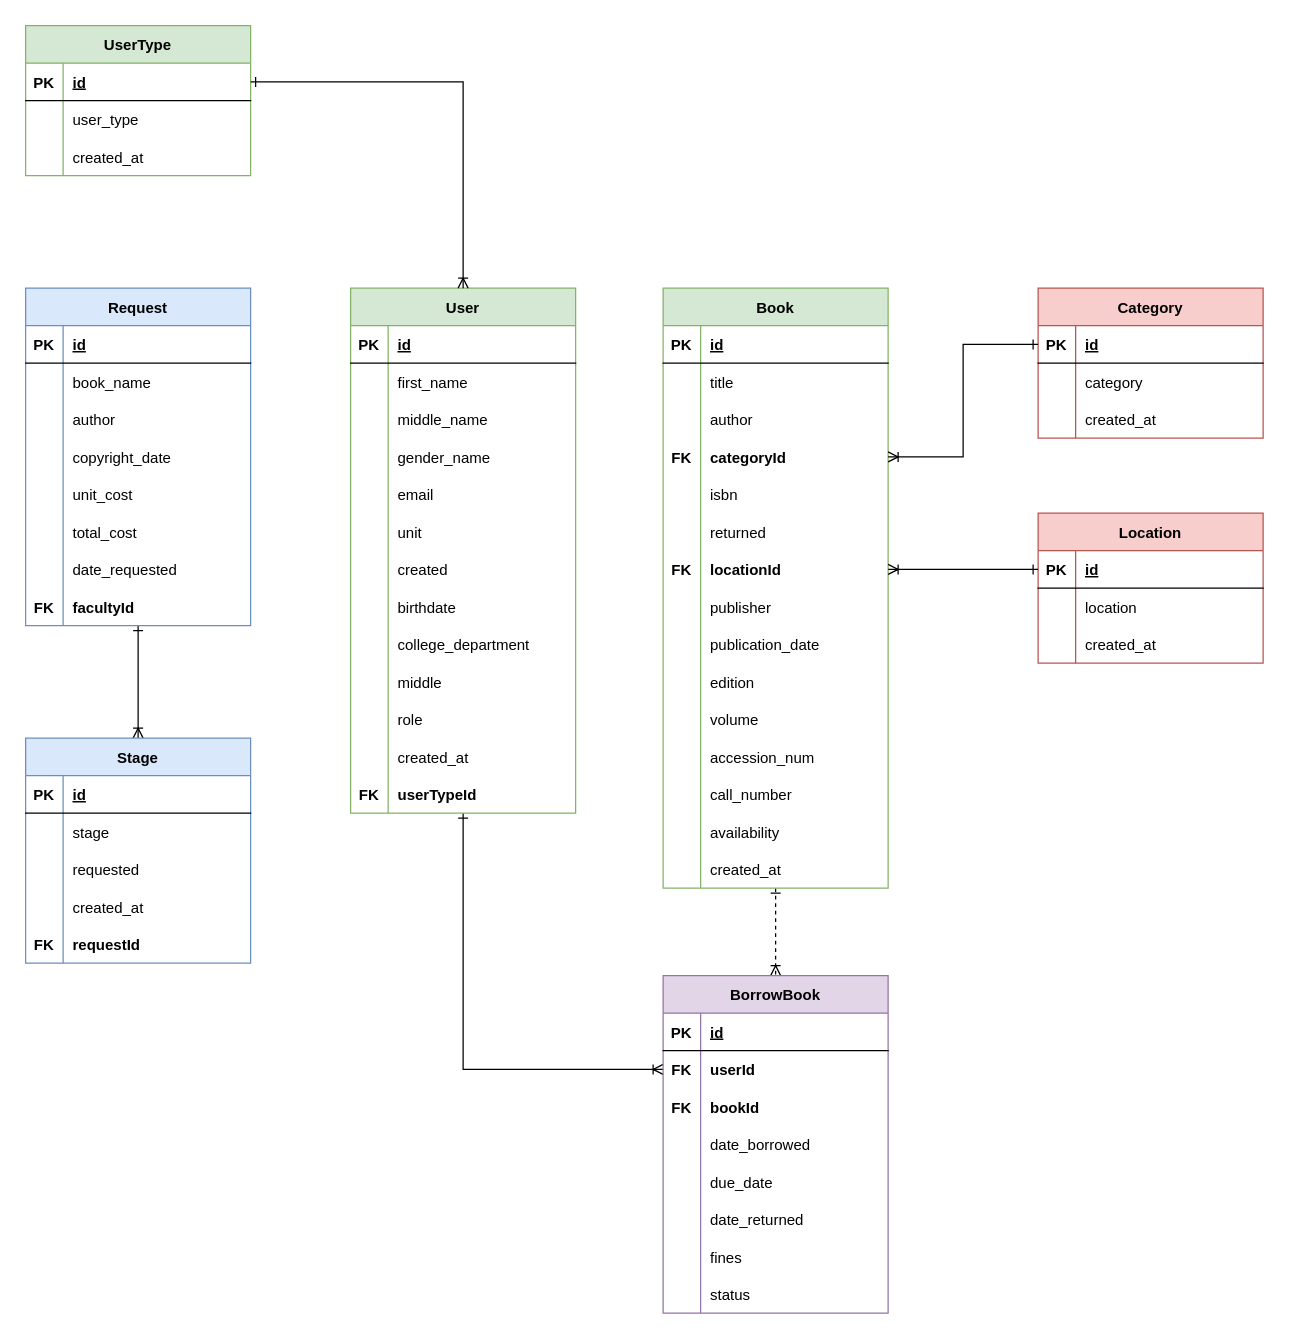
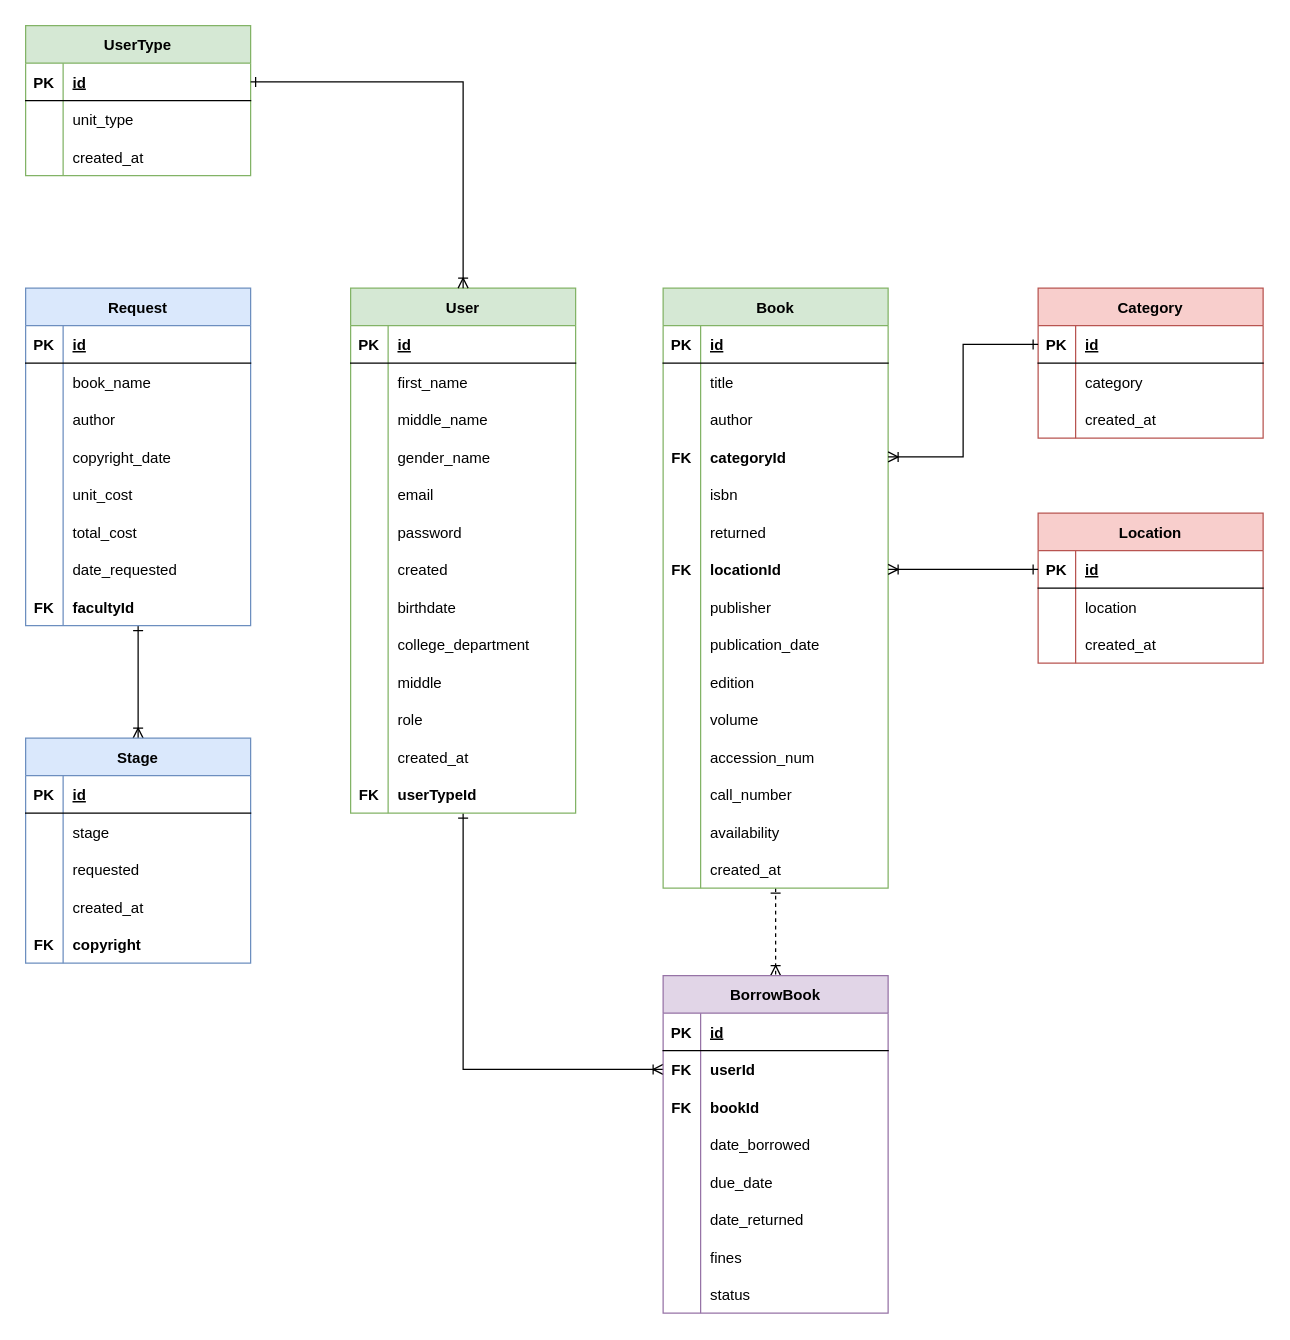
node "user_type": label "user_type" -> "unit_type"
node "unit": label "unit" -> "password"
node "requestId": label "requestId" -> "copyright"
